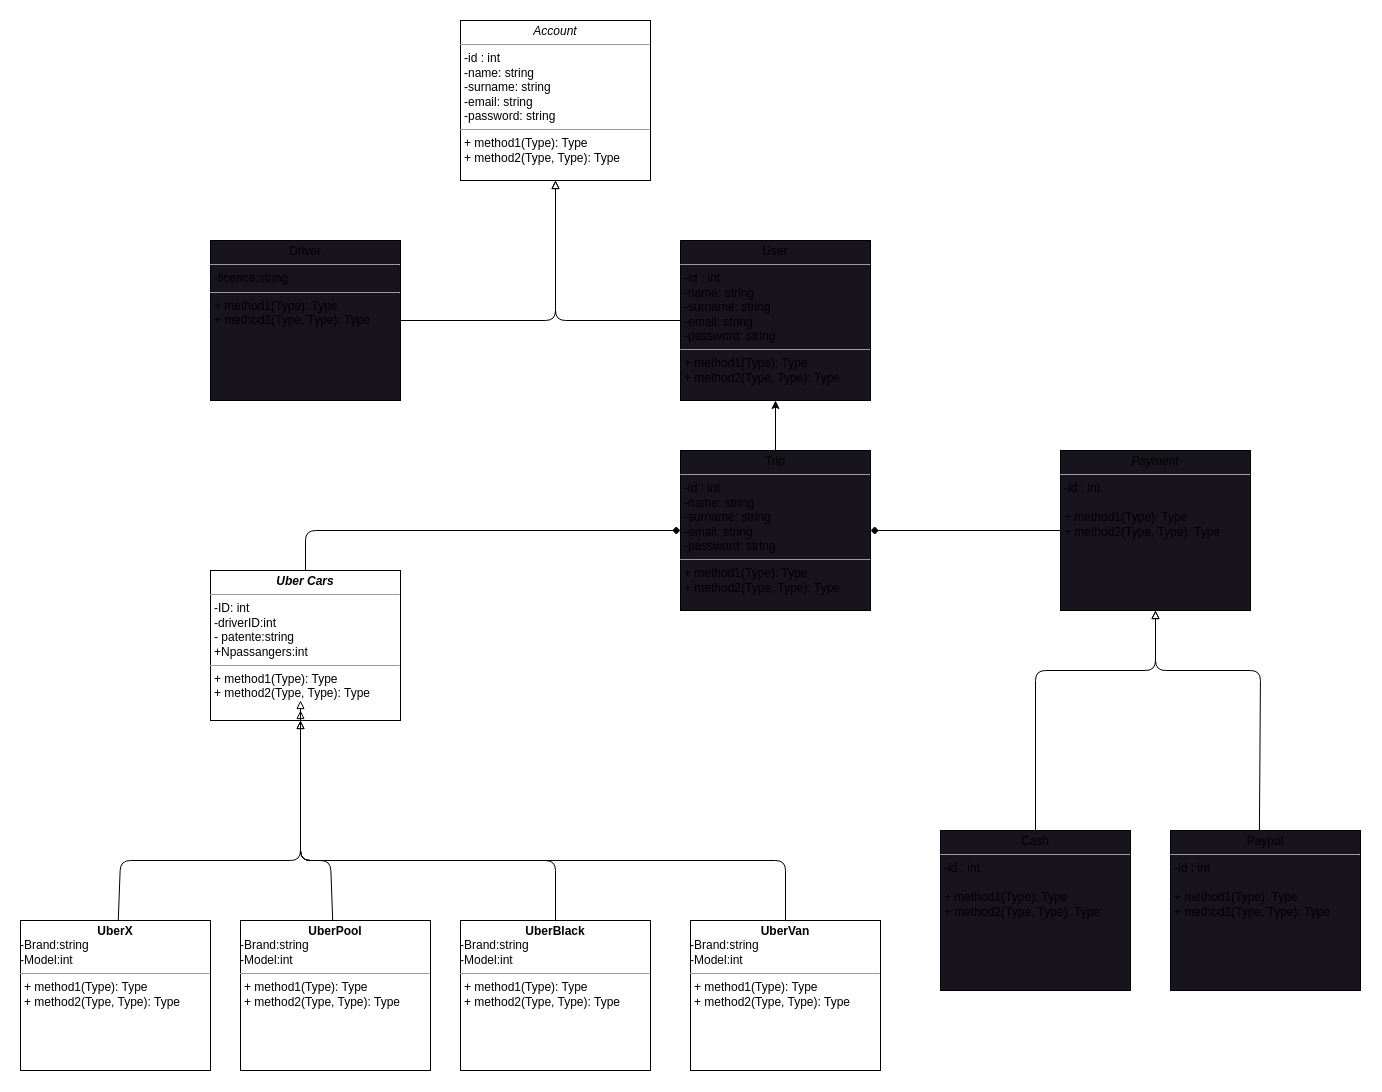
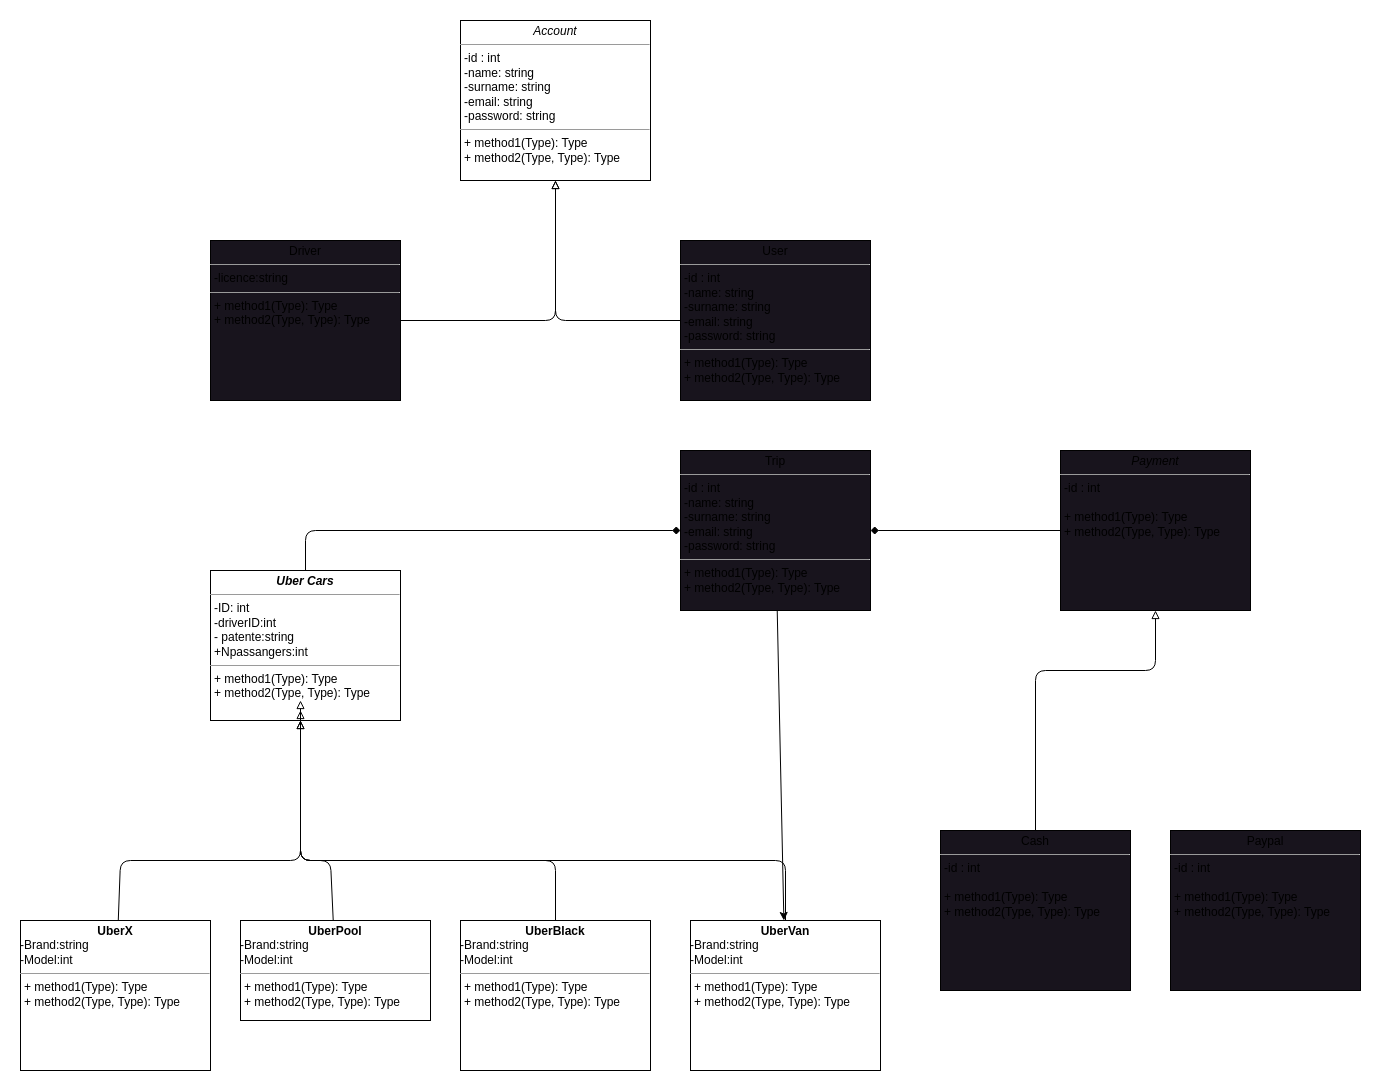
edge "Trip -id : int -name: string -surname: string -email: string -password: string + method1(Type): Type + method2(Type, Type): Type" -> "User -id : int -name: string -surname: string -email: string -password: string + method1(Type): Type + method2(Type, Type): Type": now "Trip -id : int -name: string -surname: string -email: string -password: string + method1(Type): Type + method2(Type, Type): Type" -> "UberVan -Brand:string -Model:int + method1(Type): Type + method2(Type, Type): Type"
edge "Paypal -id : int + method1(Type): Type + method2(Type, Type): Type" -> "Payment -id : int + method1(Type): Type + method2(Type, Type): Type": removed
node "UberPool -Brand:string -Model:int + method1(Type): Type + method2(Type, Type): Type": size 190x150 -> 190x100
